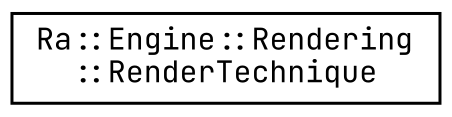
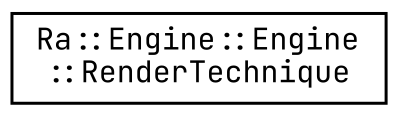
node "Ra::Engine::Rendering ::RenderTechnique": label "Ra::Engine::Rendering ::RenderTechnique" -> "Ra::Engine::Engine ::RenderTechnique"
